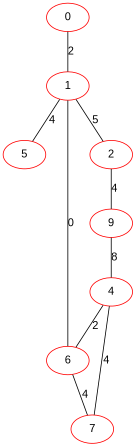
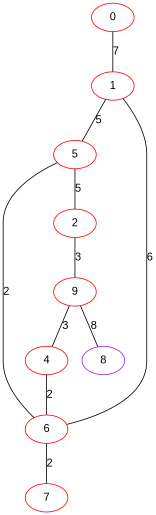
edge "0" -- "1": label "2" -> "7"
edge "1" -- "5": label "4" -> "5"
edge "1" -- "2": now "5" -- "2"
edge "2" -- "9": label "4" -> "3"
edge "1" -- "6": label "0" -> "6"
edge "9" -- "4": label "8" -> "3"
edge "5" -- "6": added, label "2"
edge "4" -- "7": removed, label "4"
node "8": added
edge "6" -- "7": label "4" -> "2"
